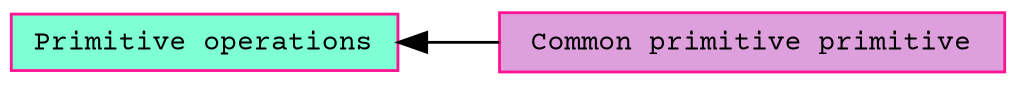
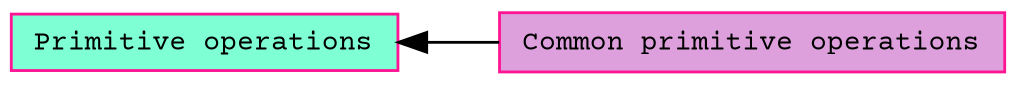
node "Common primitive primitive": label "Common primitive primitive" -> "Common primitive operations"
